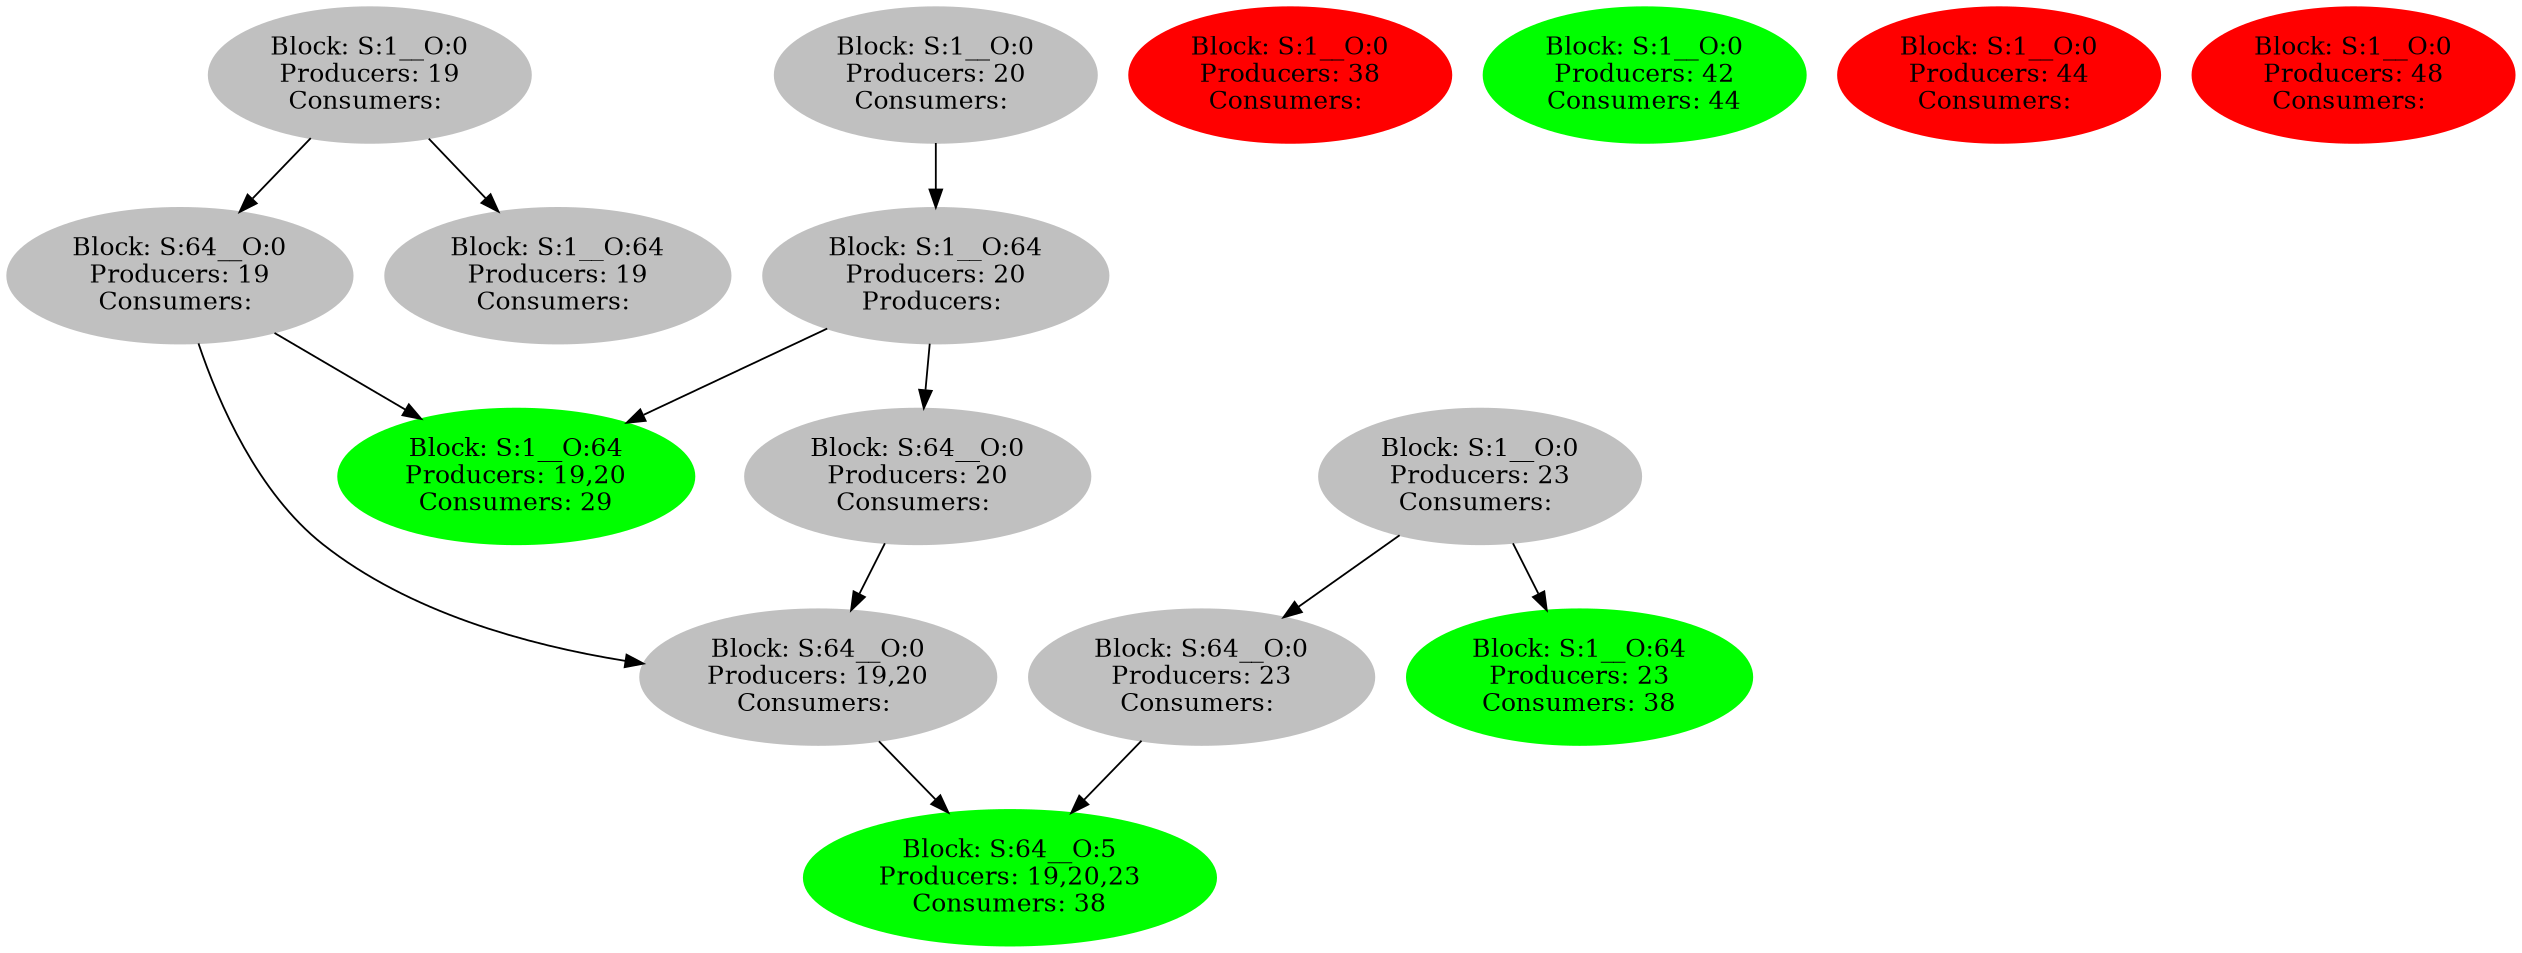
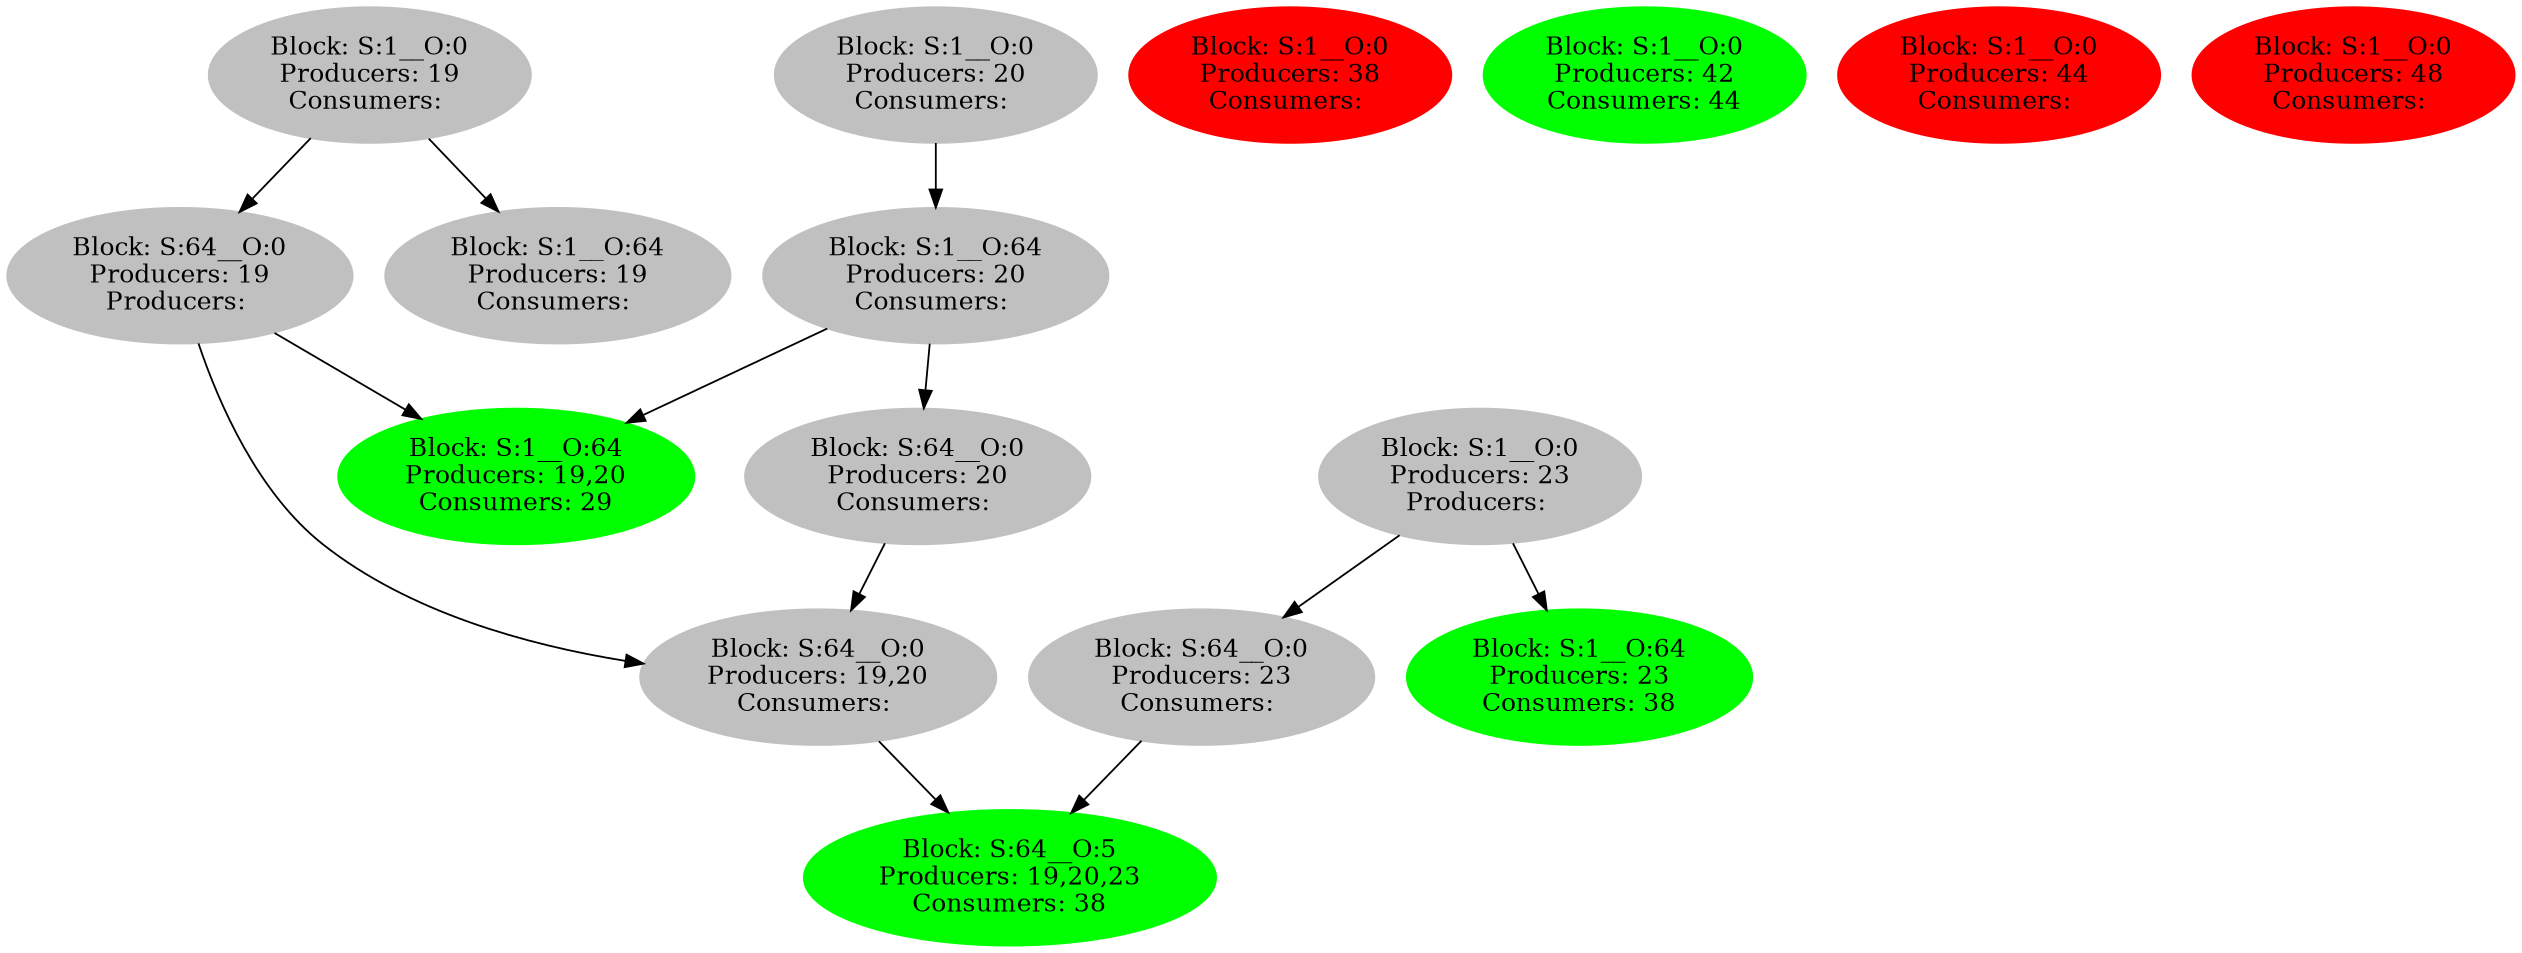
node "Block: S:64__O:0 Producers: 19 Consumers:": label "Block: S:64__O:0 Producers: 19 Consumers:" -> "Block: S:64__O:0 Producers: 19 Producers:"
node "Block: S:1__O:64 Producers: 20 Producers:": label "Block: S:1__O:64 Producers: 20 Producers:" -> "Block: S:1__O:64 Producers: 20 Consumers:"
node "Block: S:1__O:0 Producers: 23 Consumers:": label "Block: S:1__O:0 Producers: 23 Consumers:" -> "Block: S:1__O:0 Producers: 23 Producers:"
